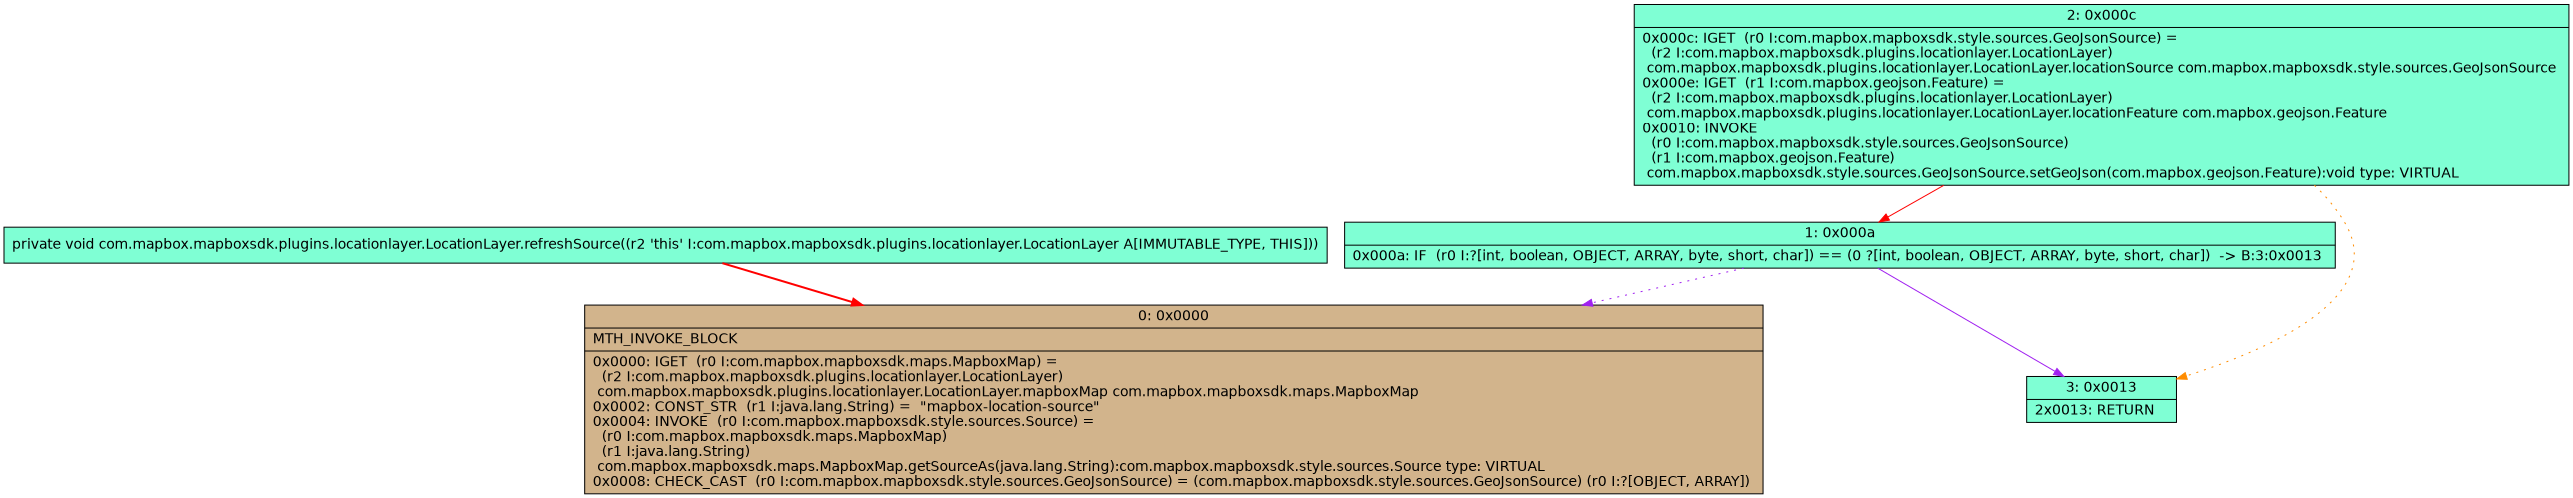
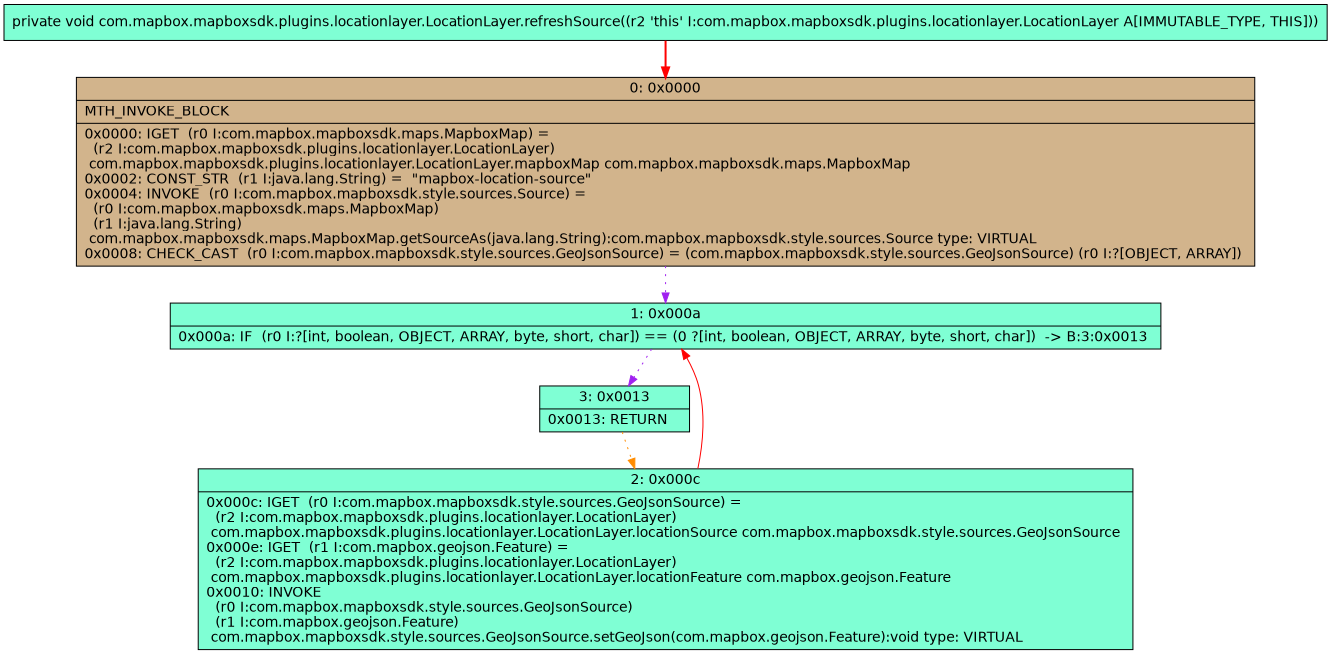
edge "1: 0x000a" -> "0: 0x0000": reversed
edge "2: 0x000c" -> "3: 0x0013": reversed
edge "1: 0x000a" -> "3: 0x0013": style solid -> dotted
node "3: 0x0013": text "2x0013: RETURN" -> "0x0013: RETURN"
